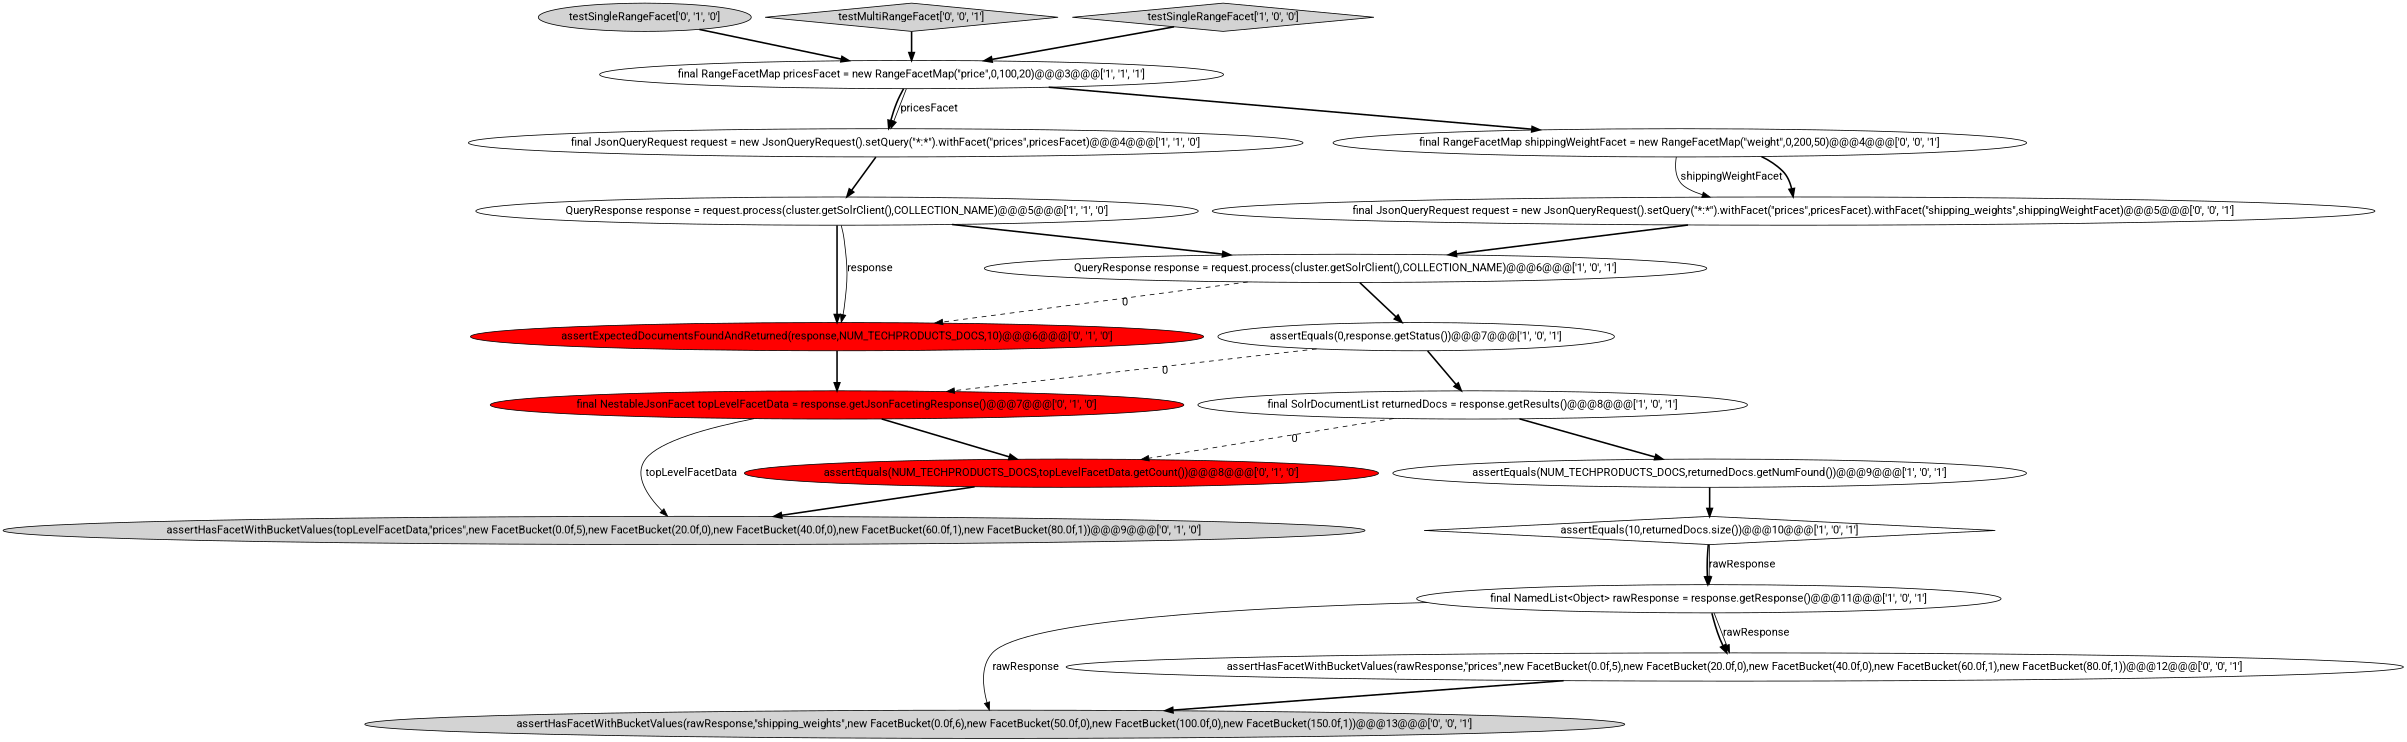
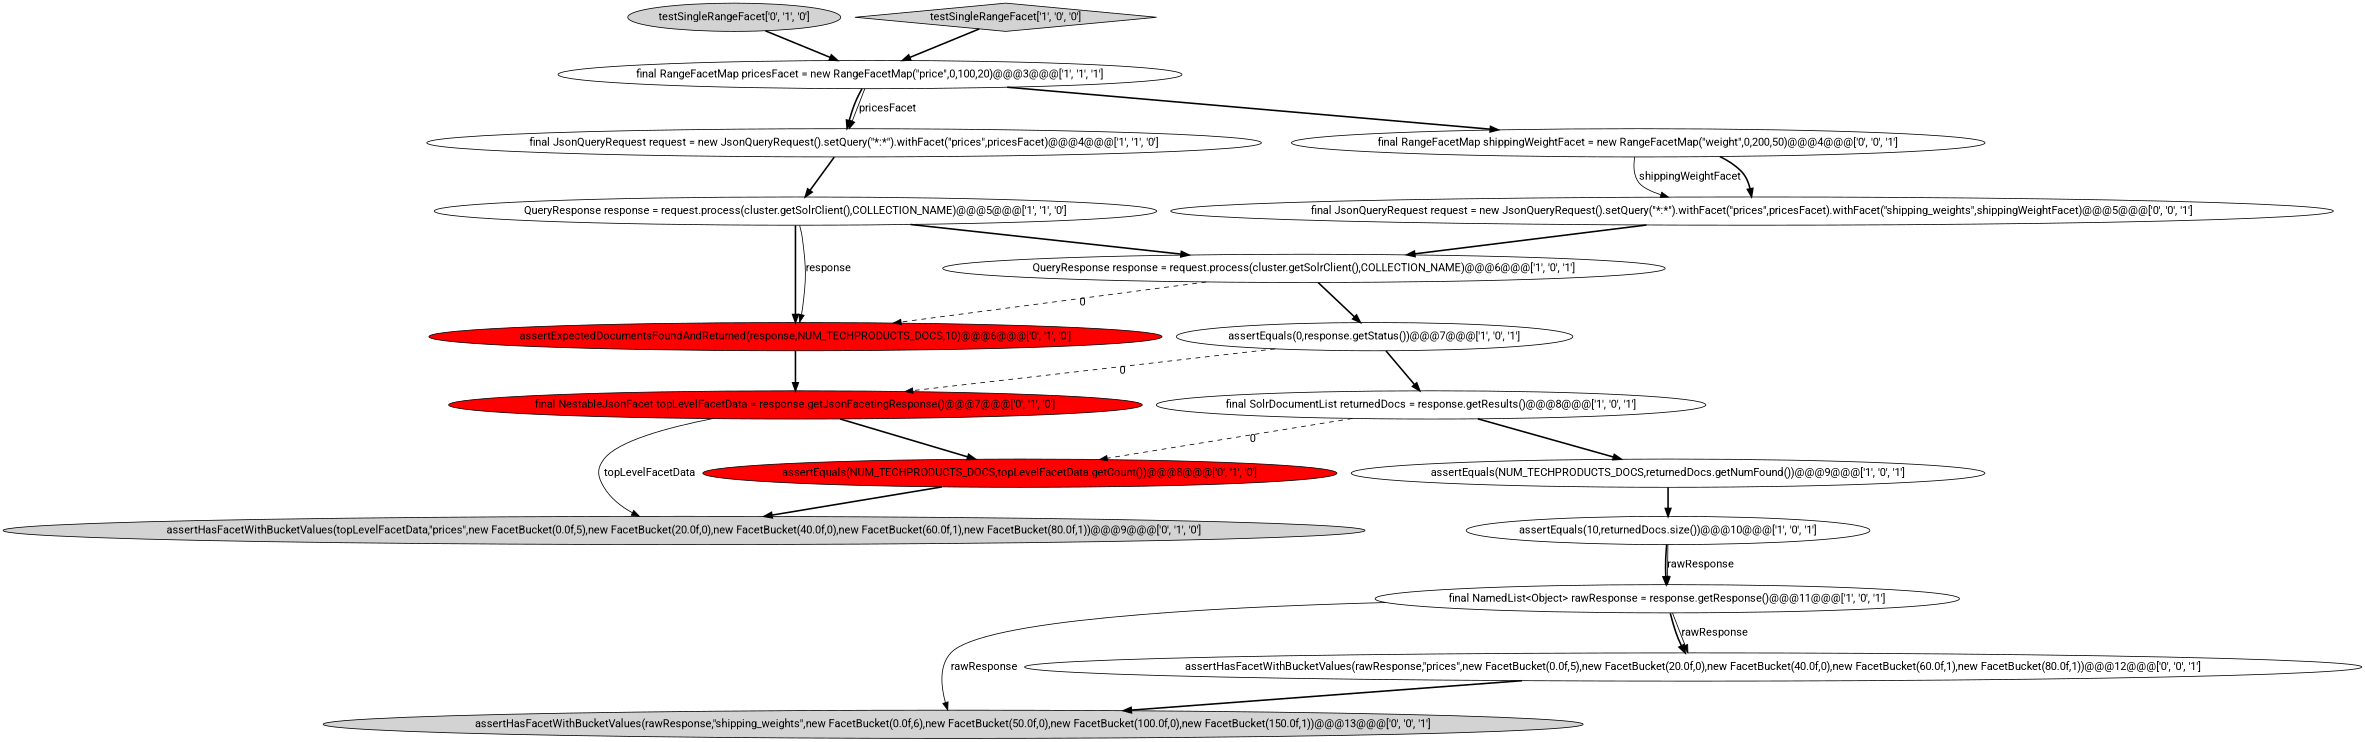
node "testMultiRangeFacet['0', '0', '1']": removed
node "assertEquals(10,returnedDocs.size())@@@10@@@['1', '0', '1']": shape diamond -> ellipse
